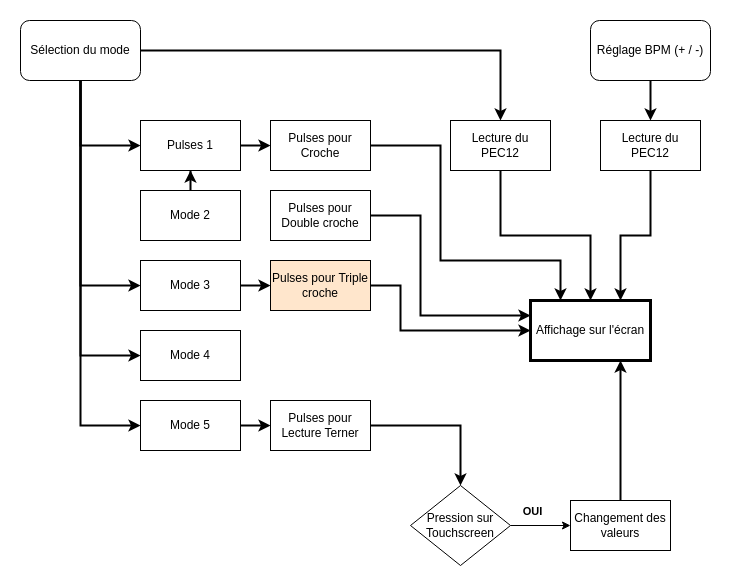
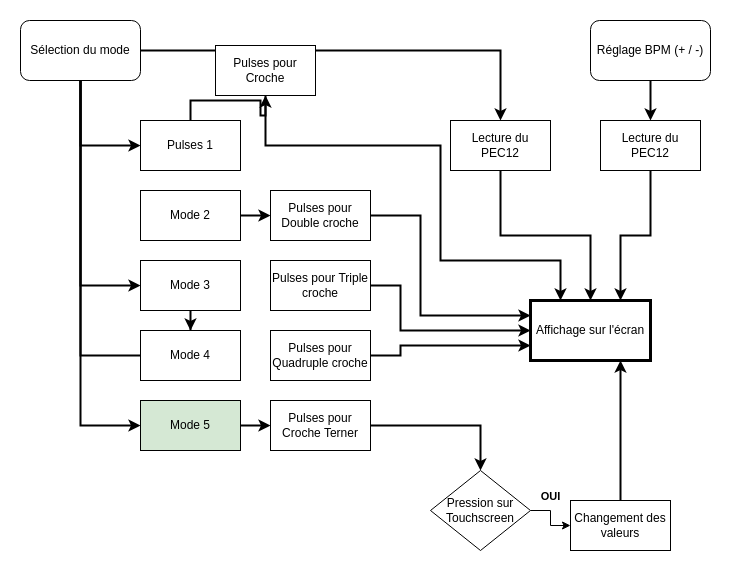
node "Pulses pour Croche": moved (321, 146) -> (266, 71)
edge "Mode 2" -> "Pulses 1": now "Mode 2" -> "Pulses pour Double croche"
edge "Mode 3" -> "Pulses pour Triple croche": now "Mode 3" -> "Mode 4"
node "Pulses pour Triple croche": fillcolor #ffe6cc -> #ffffff
edge "Pulses pour Quadruple croche" -> "Affichage sur l'écran": added
edge "Sélection du mode" -> "Mode 4": arrowhead classic -> none
node "Pulses pour Quadruple croche": added
node "Mode 5": fillcolor #ffffff -> #d5e8d4
node "Pulses pour Lecture Terner": label "Pulses pour Lecture Terner" -> "Pulses pour Croche Terner"
node "Pression sur Touchscreen": moved (461, 526) -> (481, 511)
